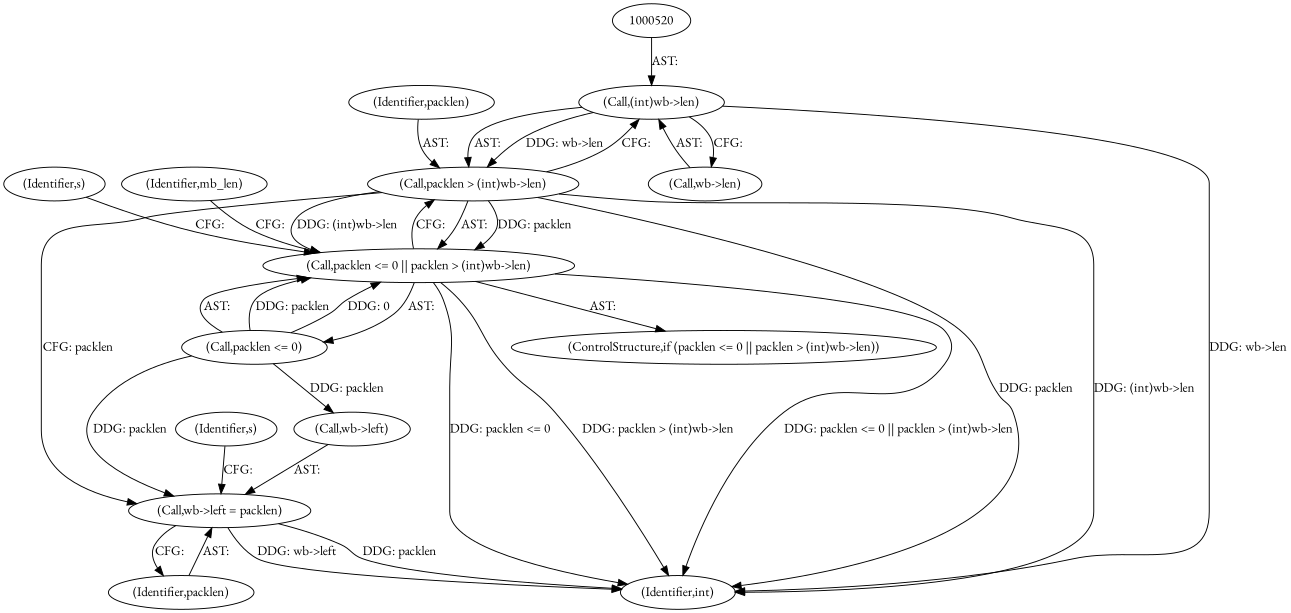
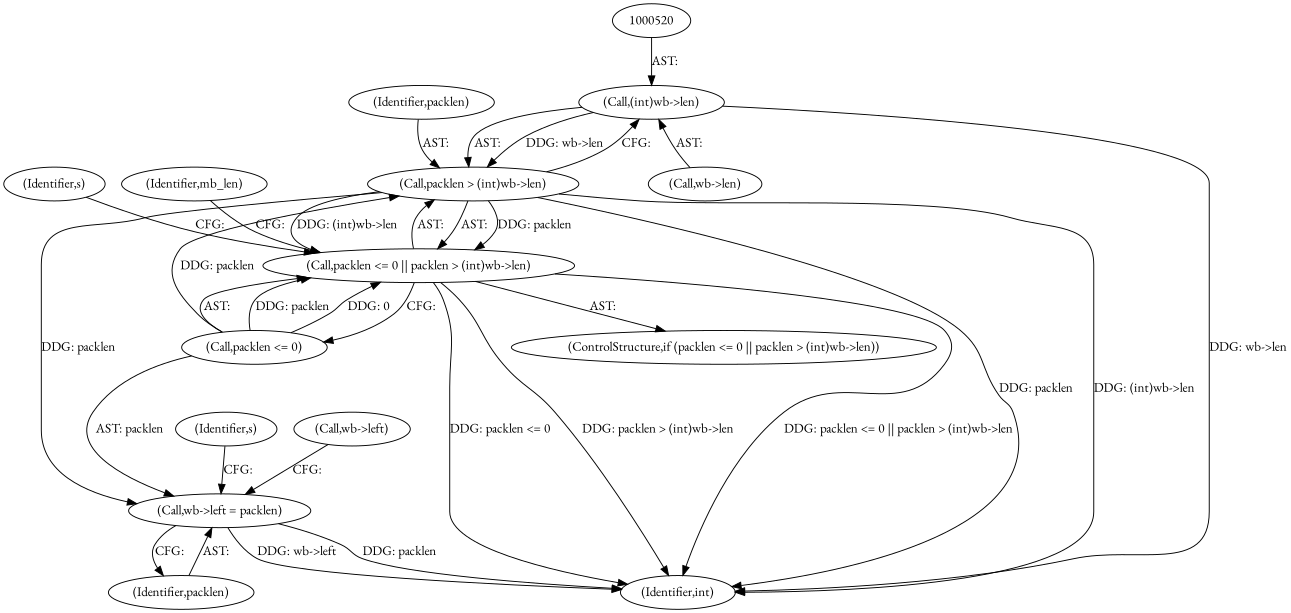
edge "(Call,(int)wb->len)" -> "(Call,wb->len)": removed, label "CFG:"
edge "(Call,packlen <= 0 || packlen > (int)wb->len)" -> "(Call,packlen > (int)wb->len)": label "CFG: " -> "AST: "
edge "(Call,packlen <= 0 || packlen > (int)wb->len)" -> "(Call,packlen <= 0)": label "AST: " -> "CFG: "
edge "(Call,packlen > (int)wb->len)" -> "(Call,wb->left = packlen)": label "CFG: packlen" -> "DDG: packlen"
edge "(Call,packlen <= 0)" -> "(Call,wb->left)": now "(Call,packlen <= 0)" -> "(Call,packlen > (int)wb->len)"
edge "(Call,packlen <= 0)" -> "(Call,wb->left = packlen)": label "DDG: packlen" -> "AST: packlen"
edge "(Call,wb->left)" -> "(Call,wb->left = packlen)": label "AST: " -> "CFG: "
